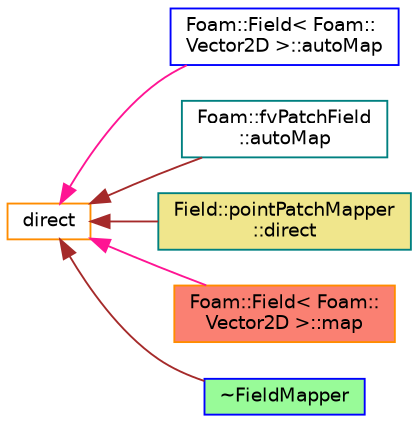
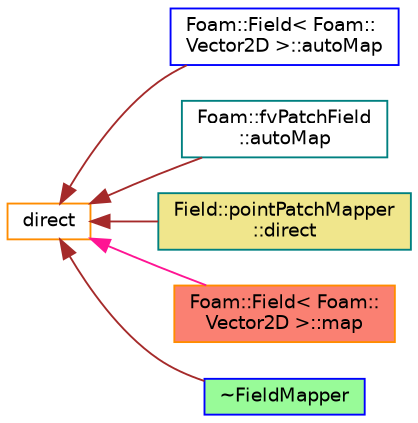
edge "Foam::Field< Foam:: Vector2D >::autoMap" -> "direct": color deeppink -> brown
